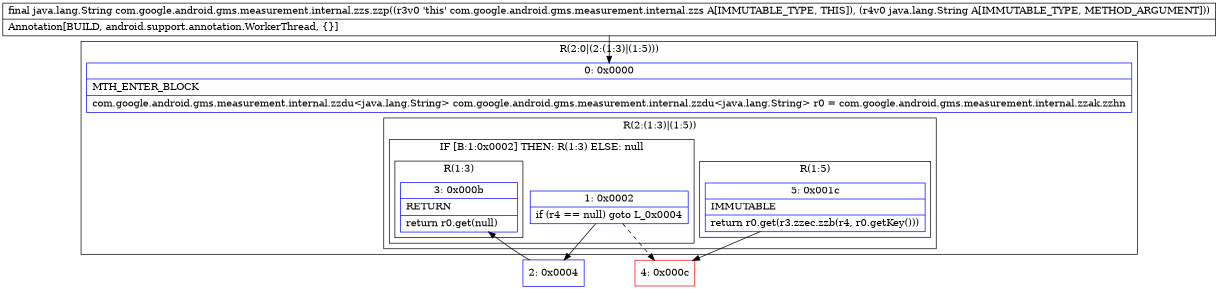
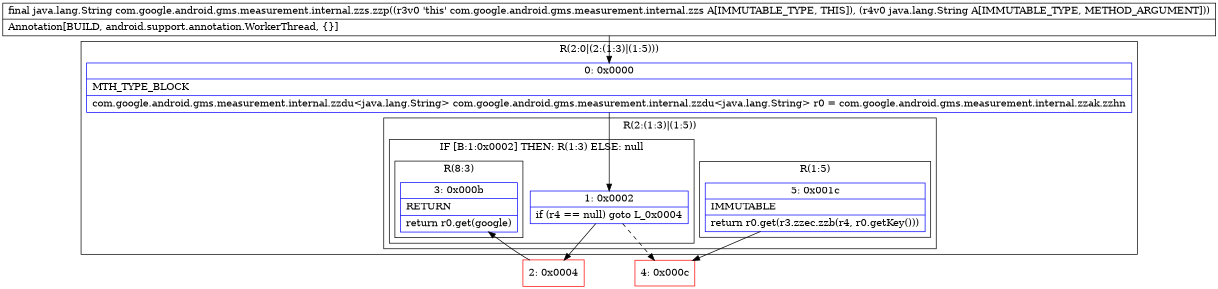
node "0: 0x0000": text "MTH_ENTER_BLOCK" -> "MTH_TYPE_BLOCK"
edge "0: 0x0000" -> "1: 0x0002": added
cluster "R(1:3)": label "R(1:3)" -> "R(8:3)"
node "3: 0x000b": text "return r0.get(null)" -> "return r0.get(google)"
node "2: 0x0004": color blue -> red
